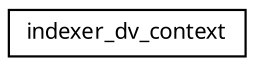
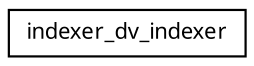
node "indexer_dv_context": label "indexer_dv_context" -> "indexer_dv_indexer"
